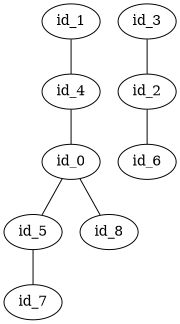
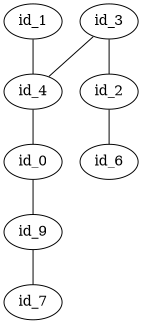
edge "id_3" -- "id_4": added
node "id_5": label "id_5" -> "id_9"
node "id_8": removed
